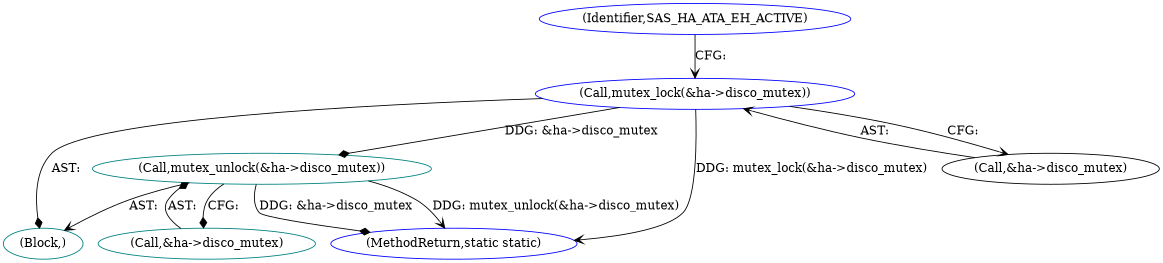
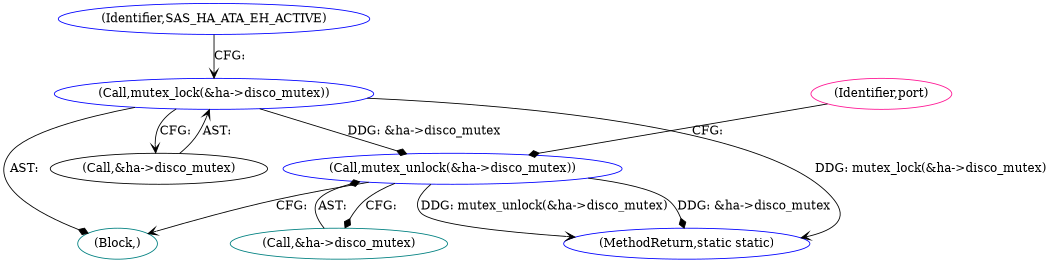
node "(Identifier,port)": added
node "(Call,mutex_unlock(&ha->disco_mutex))": color teal -> blue
edge "(Call,mutex_unlock(&ha->disco_mutex))" -> "(Block,)": label "AST: " -> "CFG: "
